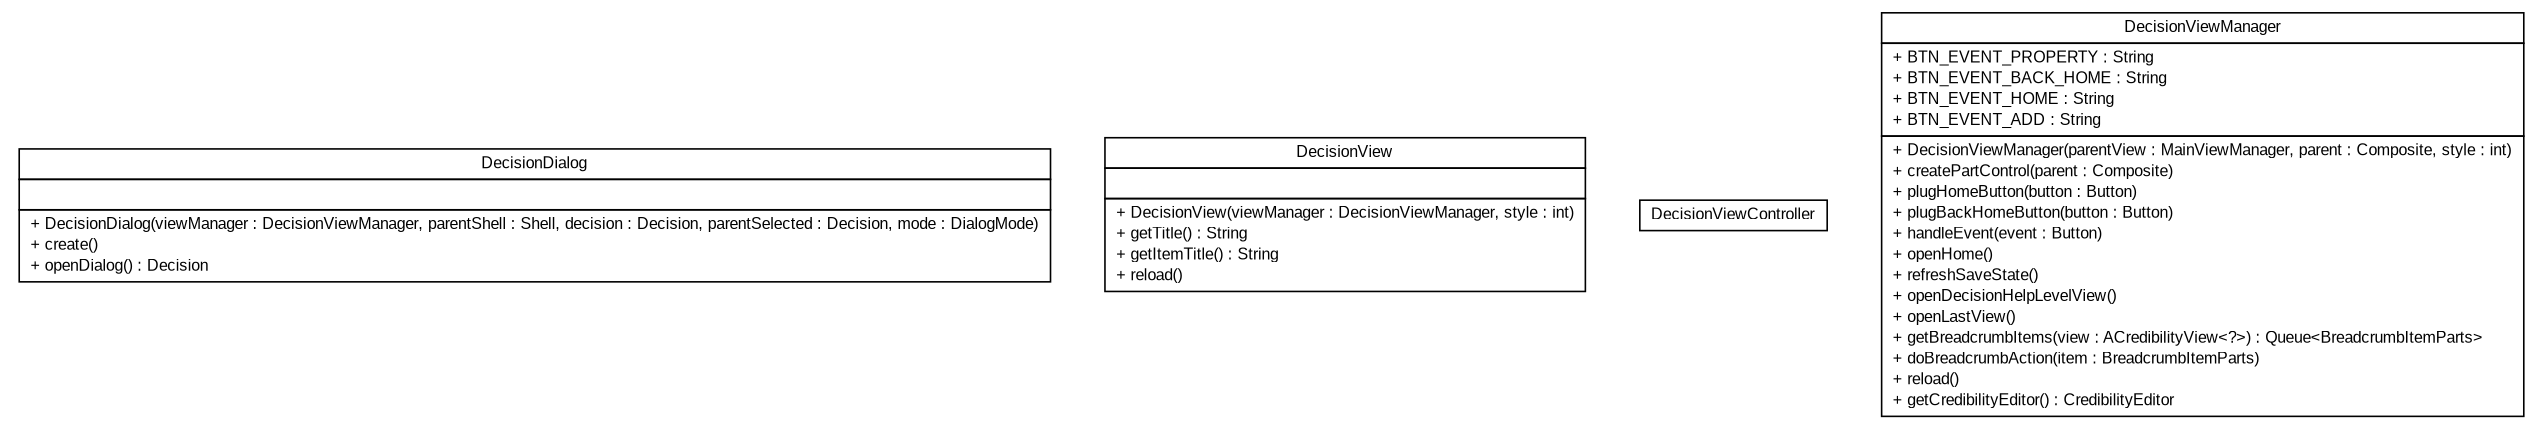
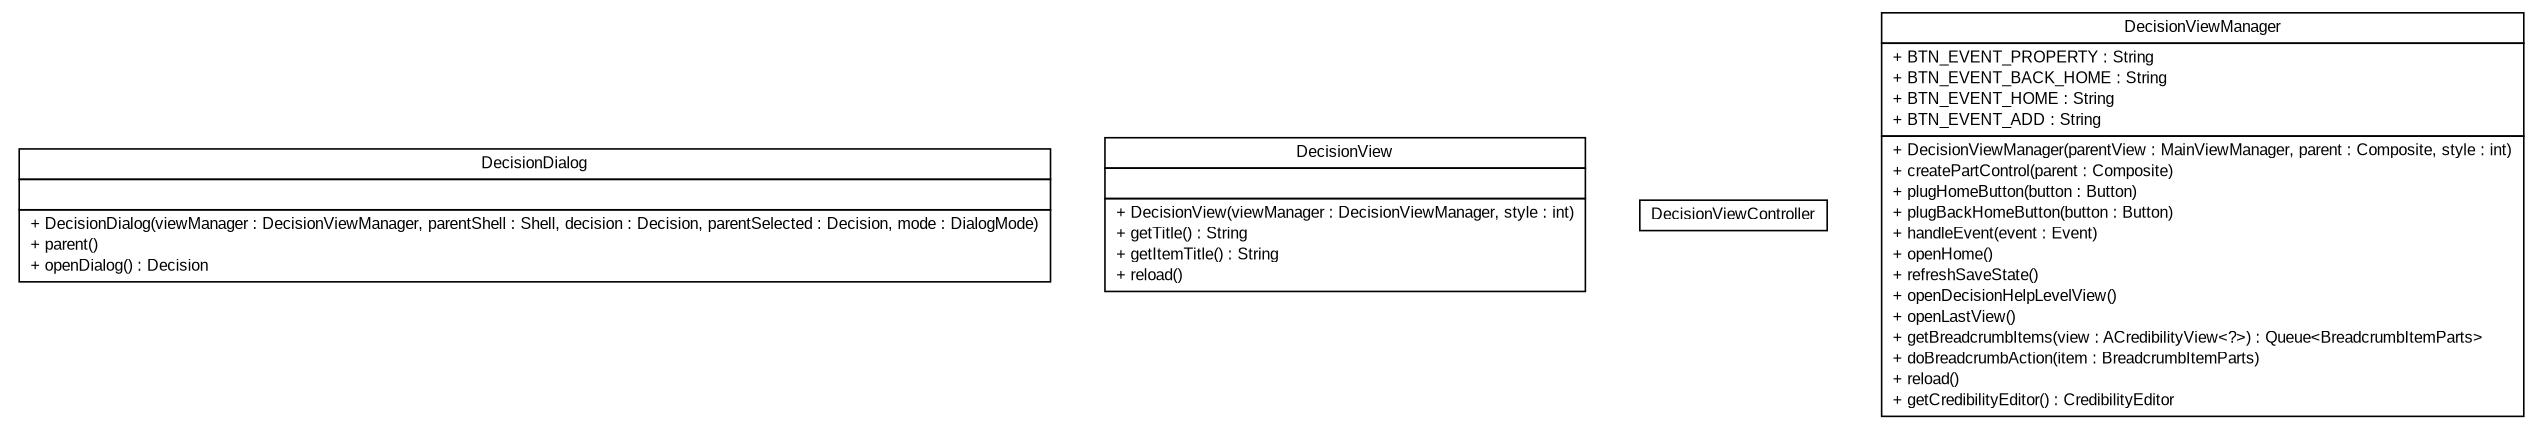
node "DecisionViewManager": text "+ handleEvent(event : Button)" -> "+ handleEvent(event : Event)"
node "DecisionDialog": text "+ create()" -> "+ parent()"
